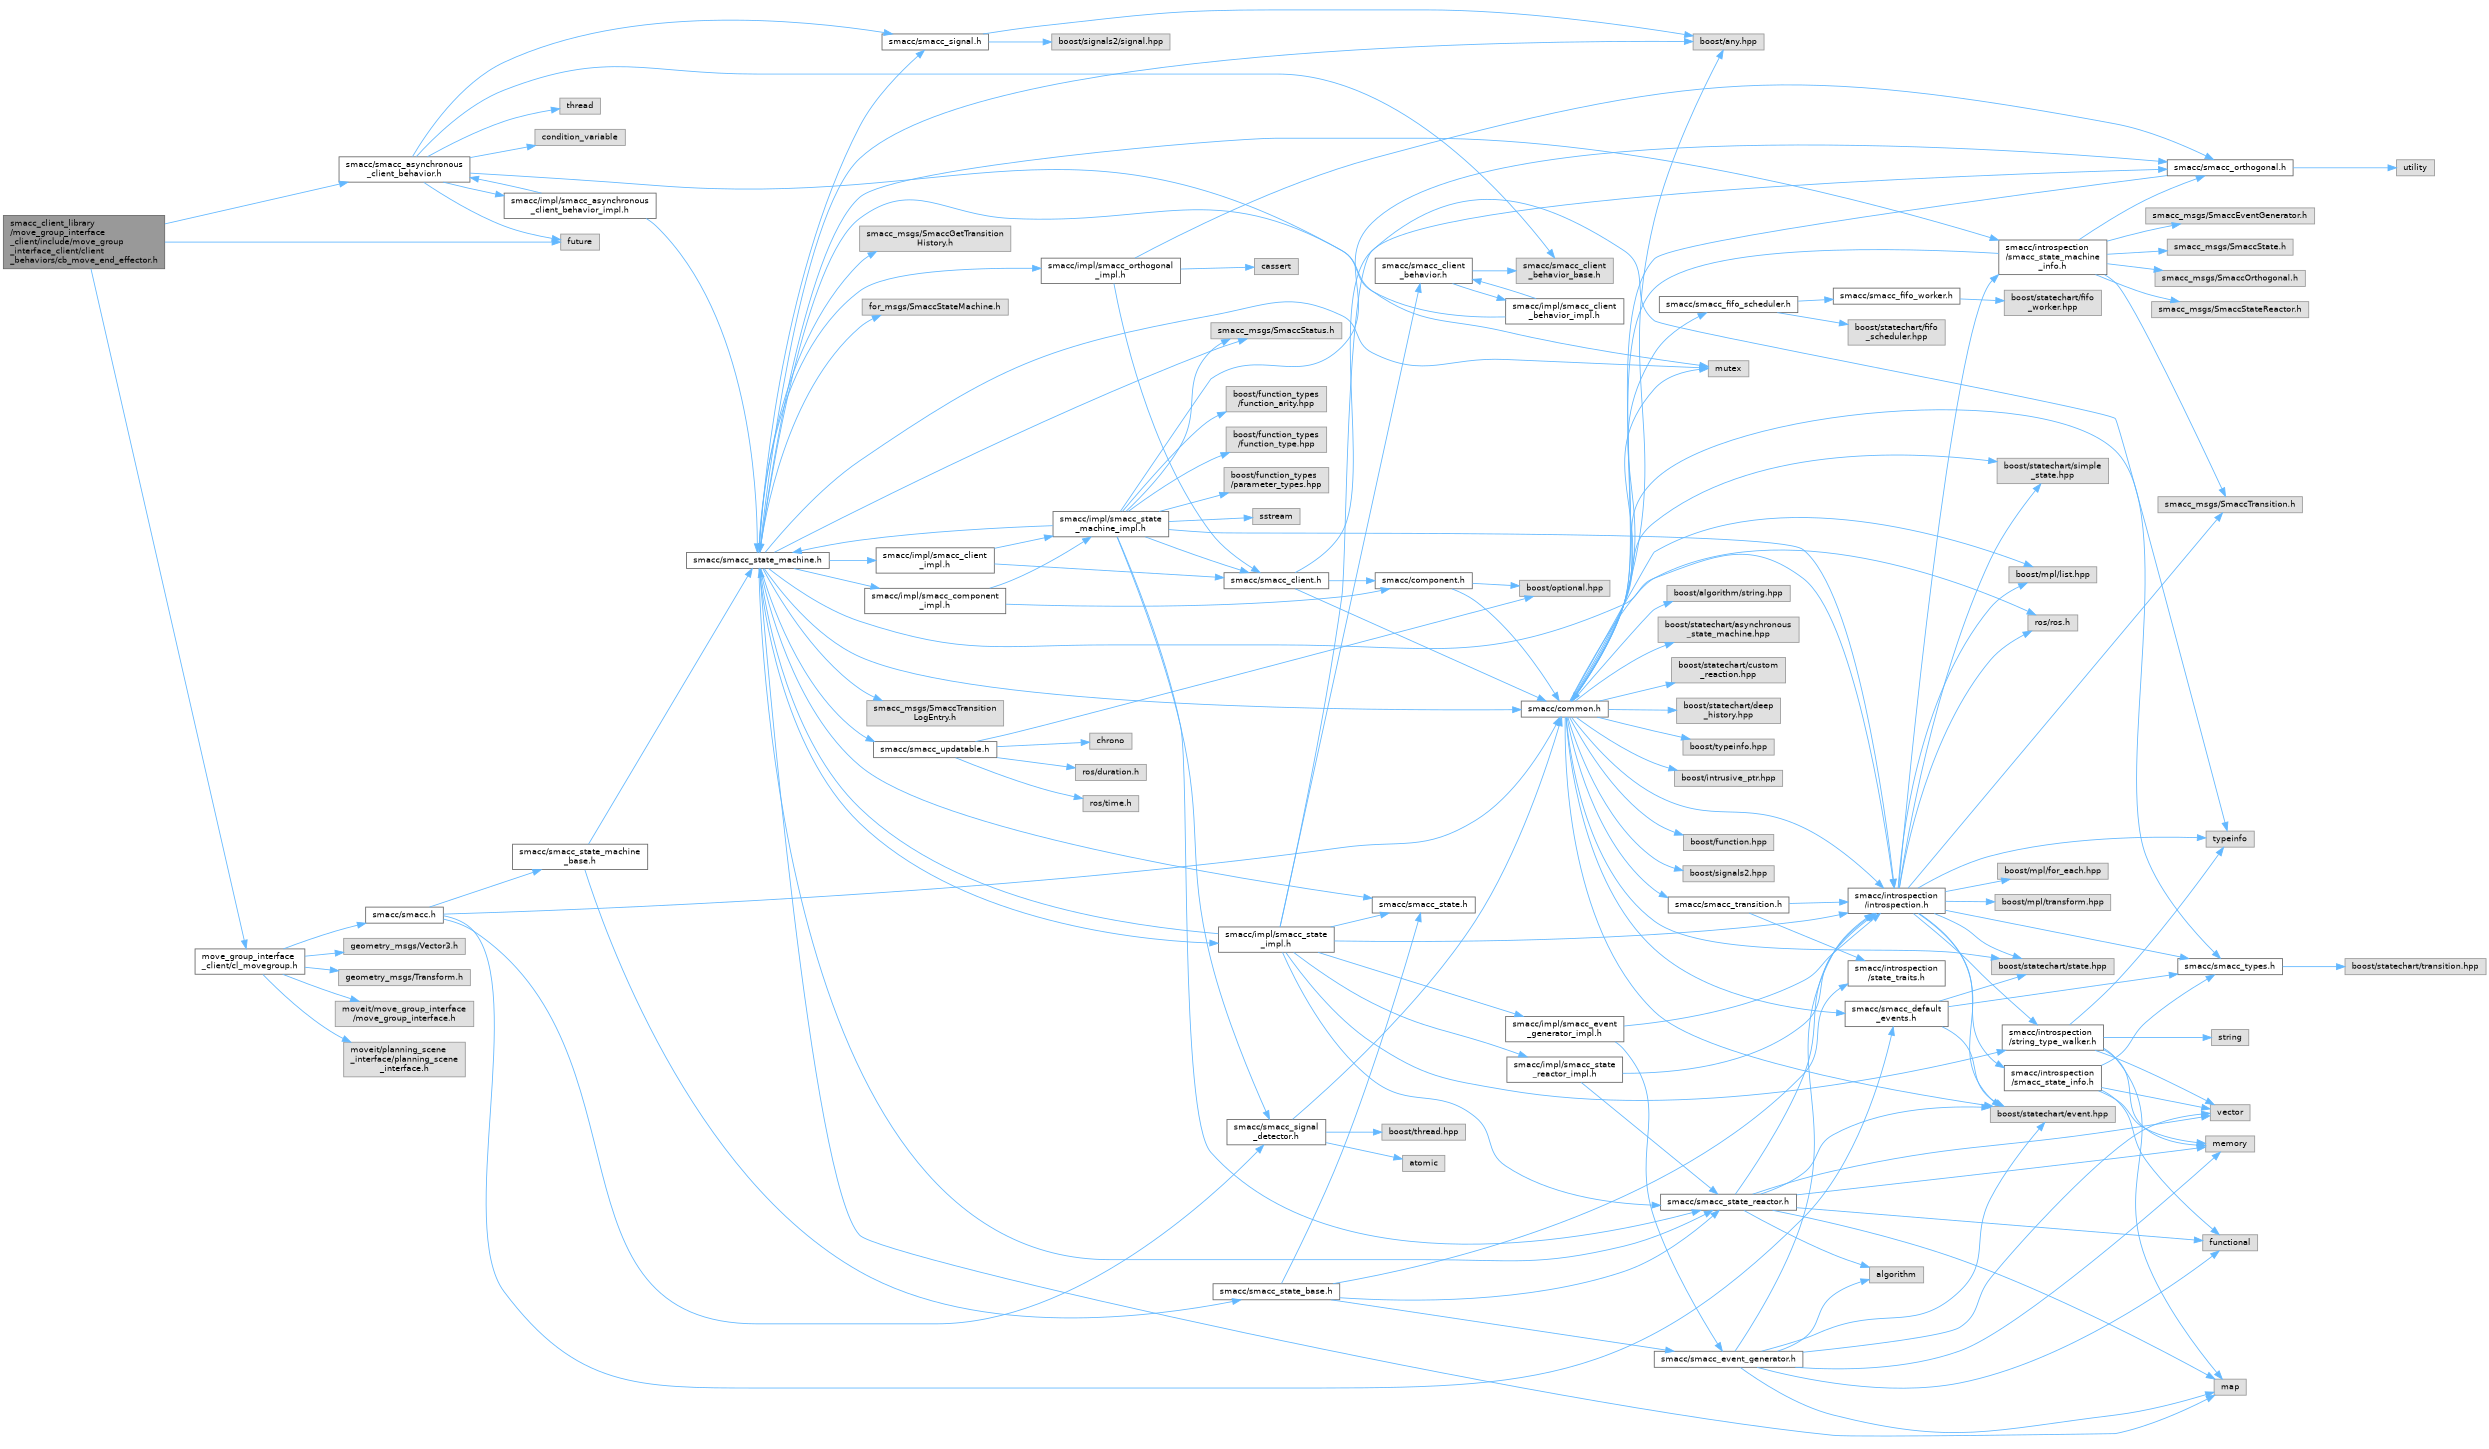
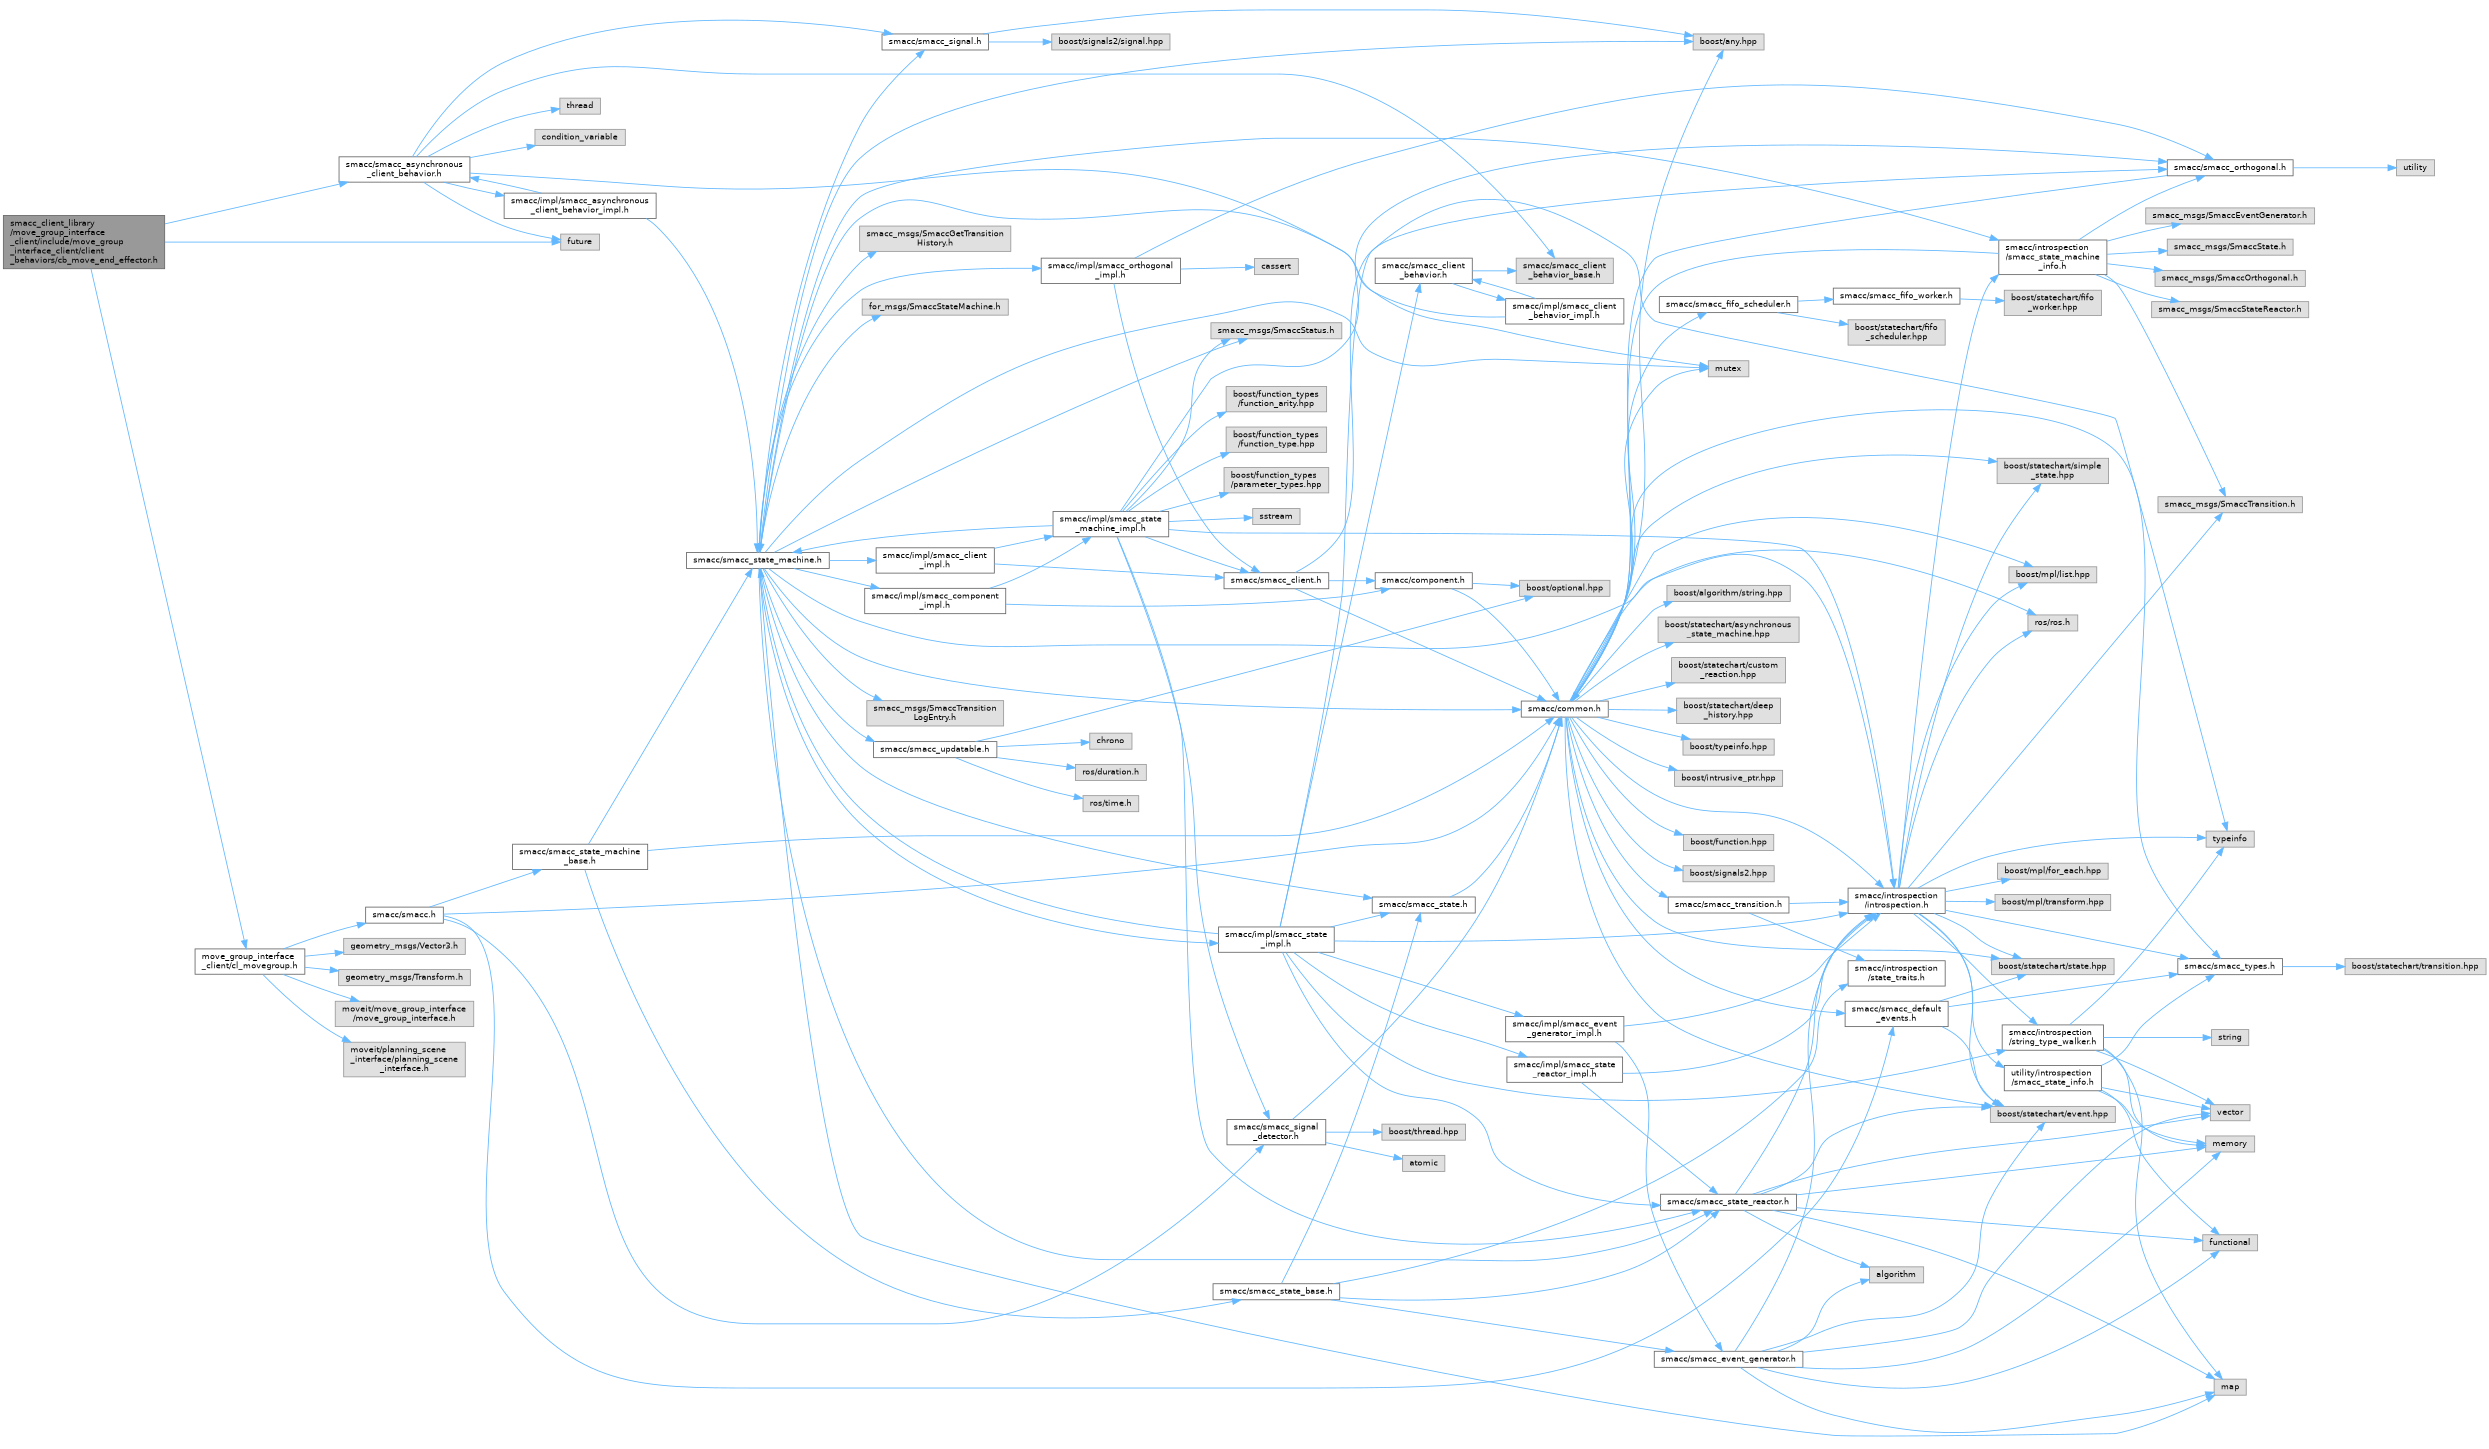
edge "smacc/smacc_state.h" -> "smacc/common.h": added
edge "smacc/smacc_state_machine _base.h" -> "smacc/common.h": added
node "smacc/introspection /smacc_state_info.h": label "smacc/introspection /smacc_state_info.h" -> "utility/introspection /smacc_state_info.h"
